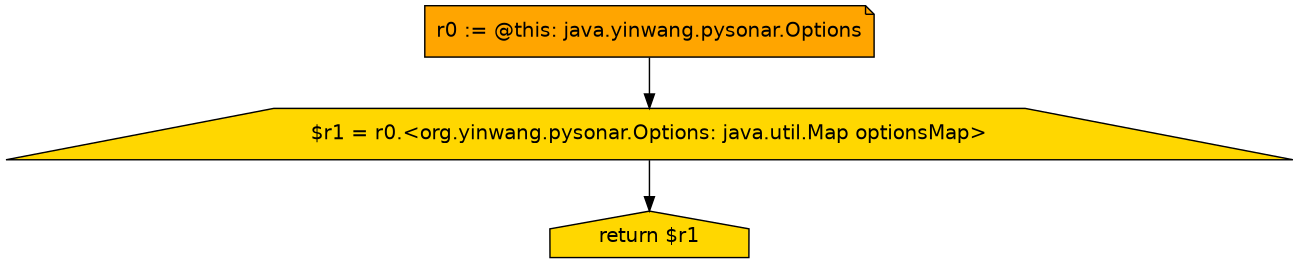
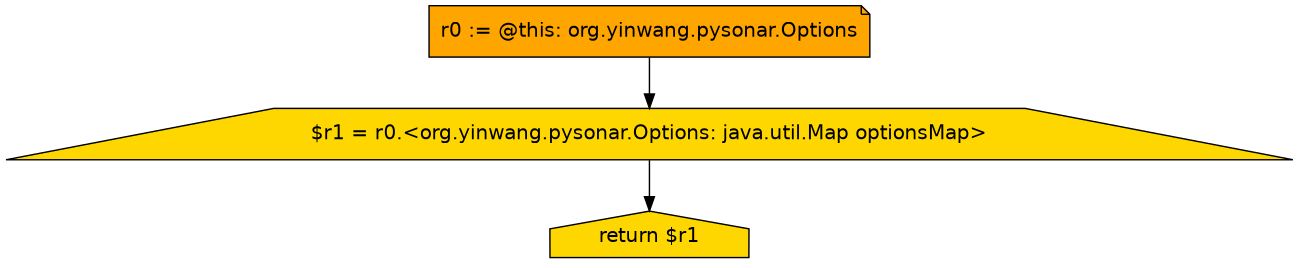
node "r0 := @this: java.yinwang.pysonar.Options": label "r0 := @this: java.yinwang.pysonar.Options" -> "r0 := @this: org.yinwang.pysonar.Options"
